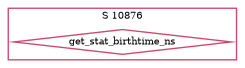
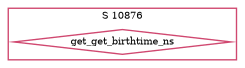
node "get_stat_birthtime_ns": label "get_stat_birthtime_ns" -> "get_get_birthtime_ns"
